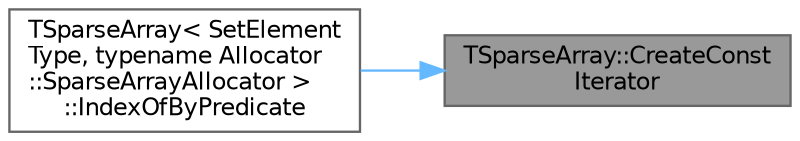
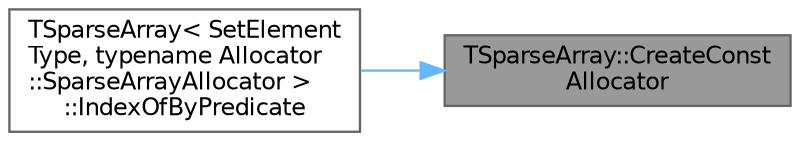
node "TSparseArray::CreateConst Iterator": label "TSparseArray::CreateConst Iterator" -> "TSparseArray::CreateConst Allocator"
